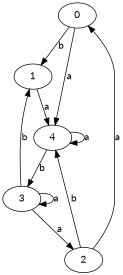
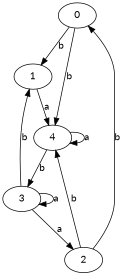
edge "0" -> "4": label "a" -> "b"
edge "2" -> "0": label "a" -> "b"
